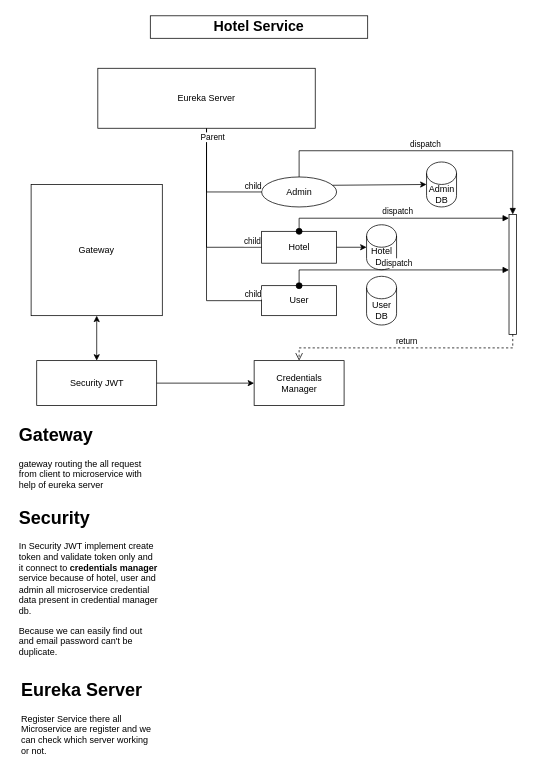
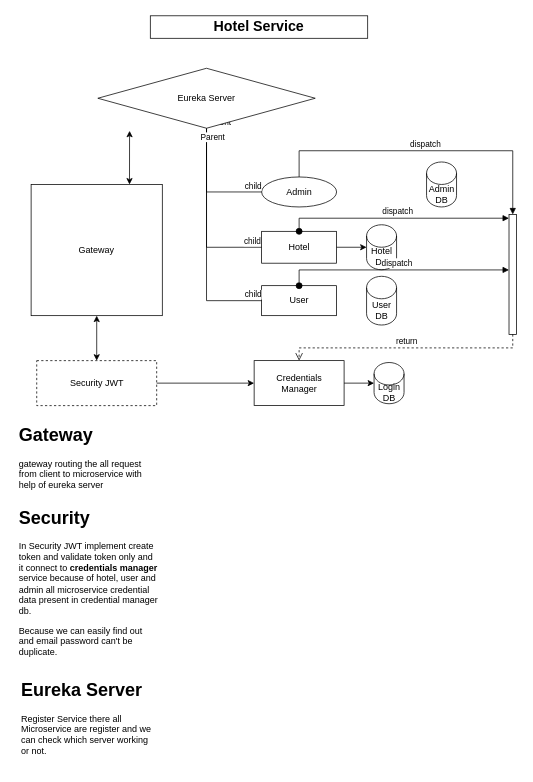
node "Eureka Server": shape rectangle -> diamond
edge "Eureka Server" -- "Gateway": added
edge "Admin" -> "Admin DB": removed
node "Security JWT": style solid -> dashed
edge "Credentials Manager" -> "Login DB": added
node "Login DB": added
